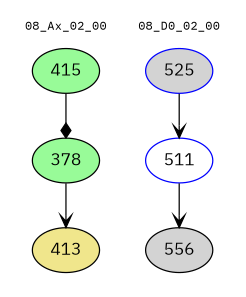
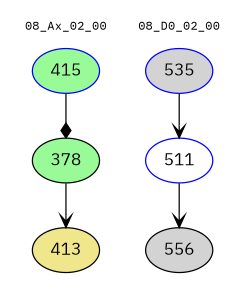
node "415": color black -> blue
node "525": label "525" -> "535"
